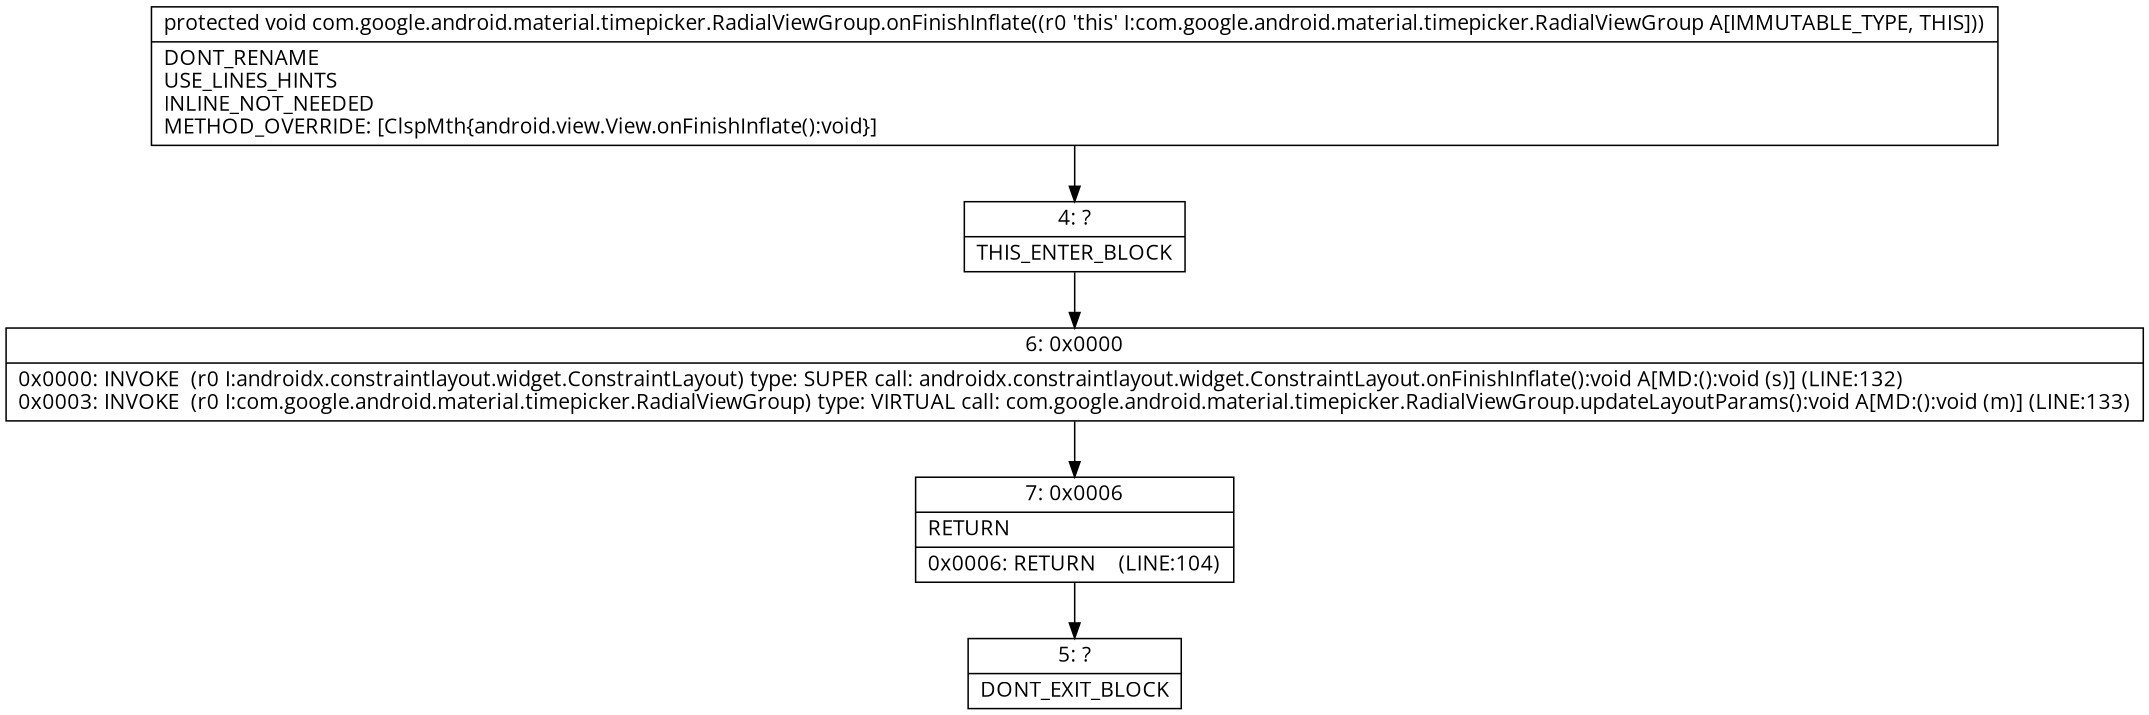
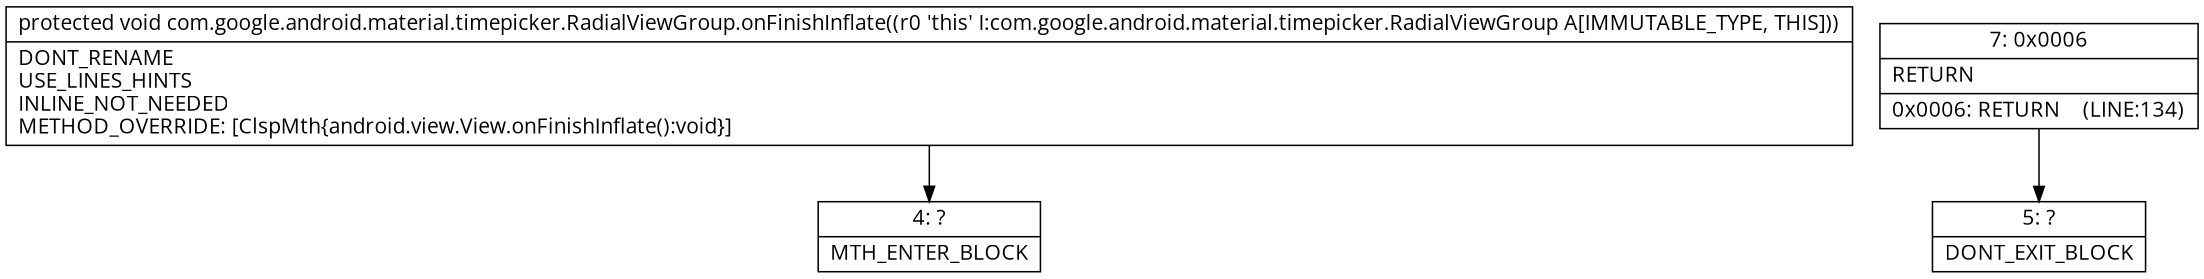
node "4: ?": text "THIS_ENTER_BLOCK" -> "MTH_ENTER_BLOCK"
node "6: 0x0000": removed
node "7: 0x0006": text "0x0006: RETURN    (LINE:104)" -> "0x0006: RETURN    (LINE:134)"
